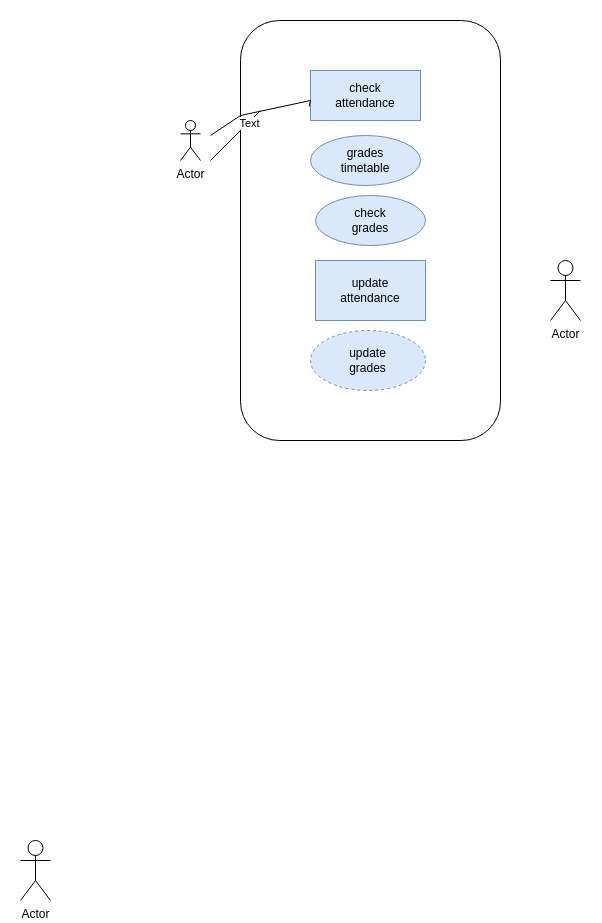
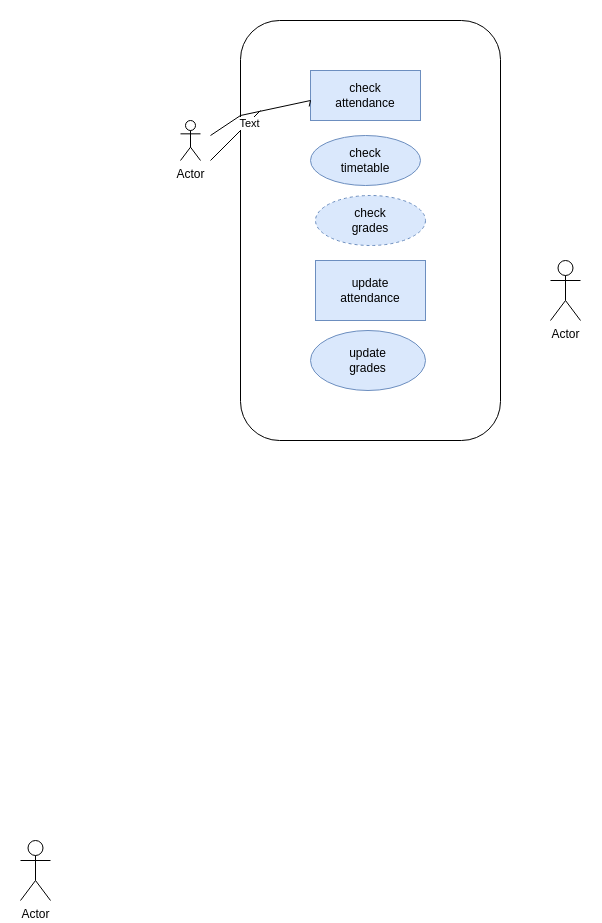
node "grades timetable": label "grades timetable" -> "check timetable"
node "check grades": style solid -> dashed
node "update grades": style dashed -> solid
